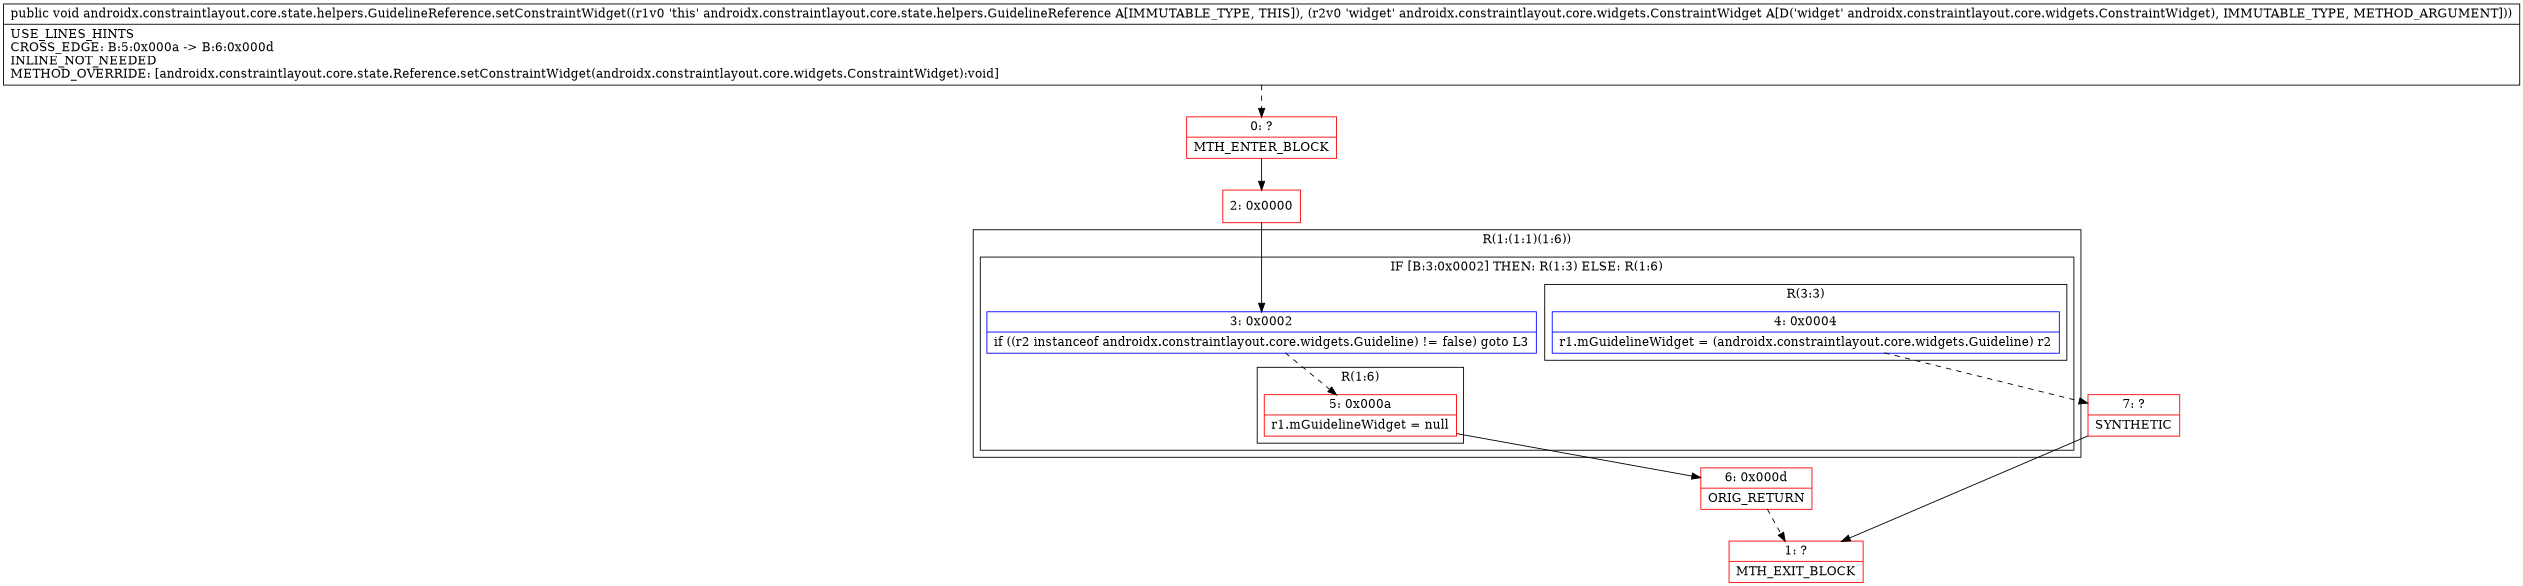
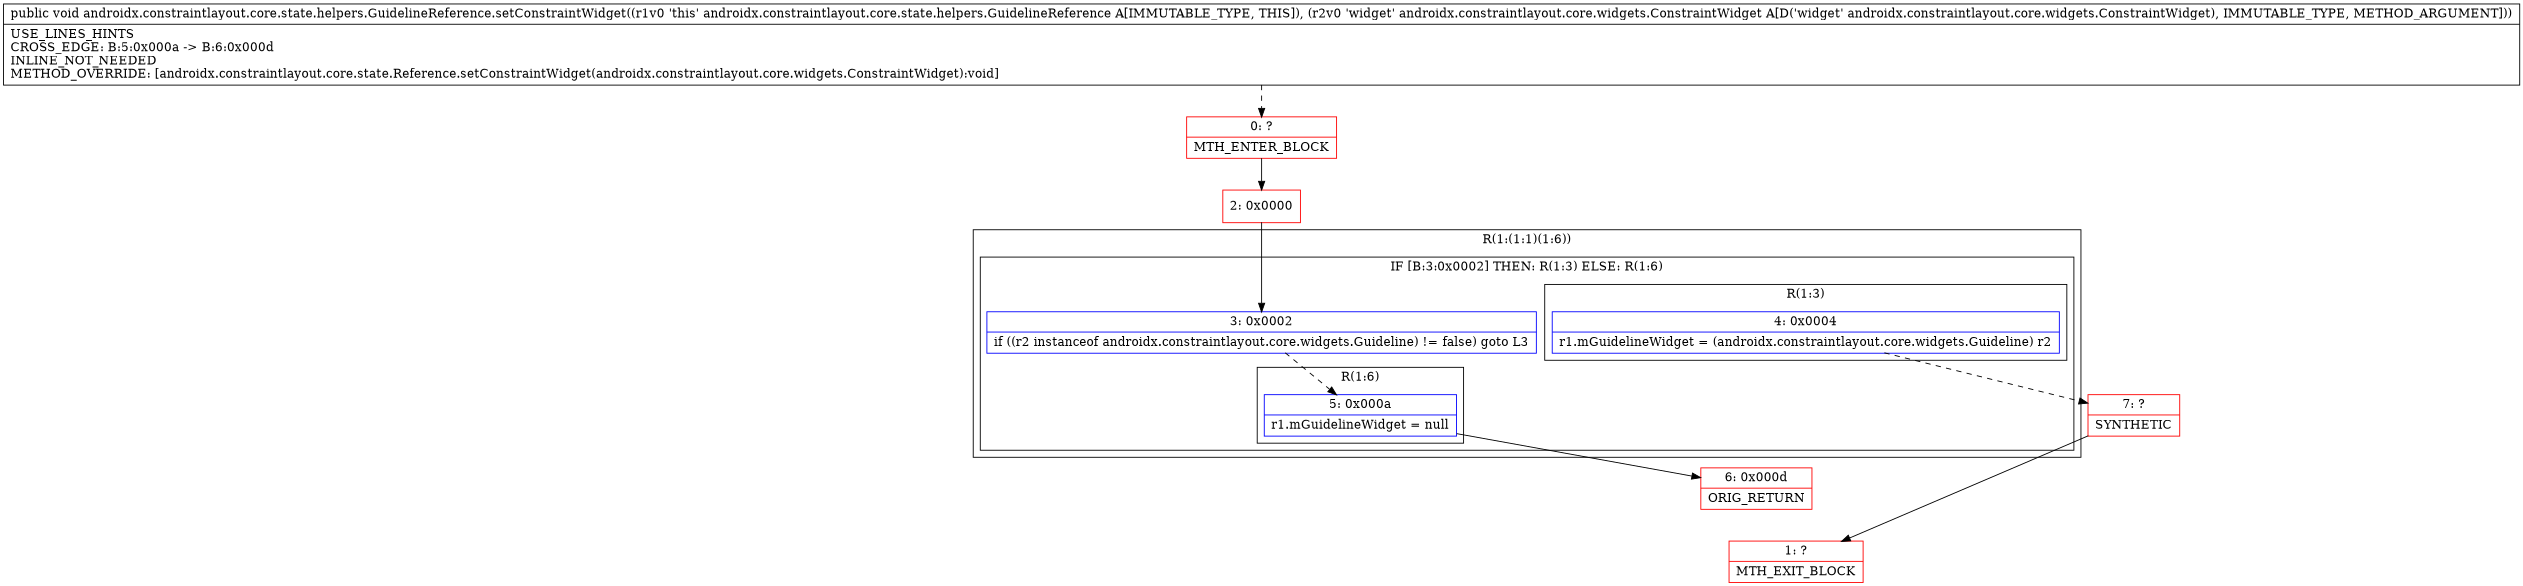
cluster "R(3:3)": label "R(3:3)" -> "R(1:3)"
node "5: 0x000a": color red -> blue
edge "6: 0x000d" -> "1: ?": removed
